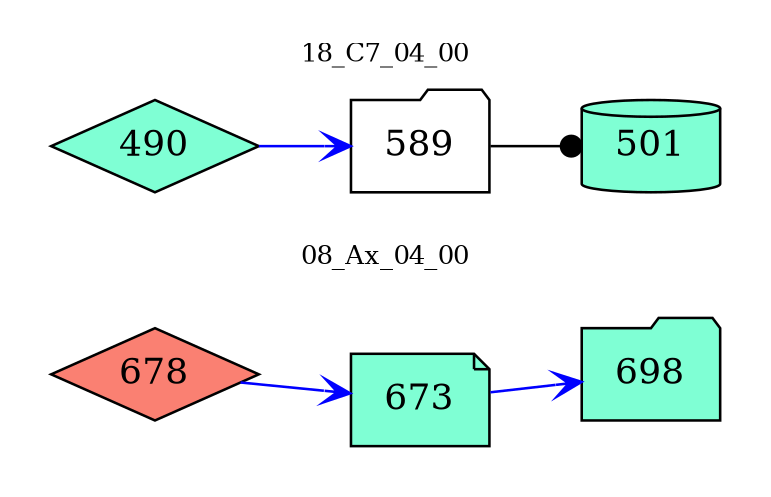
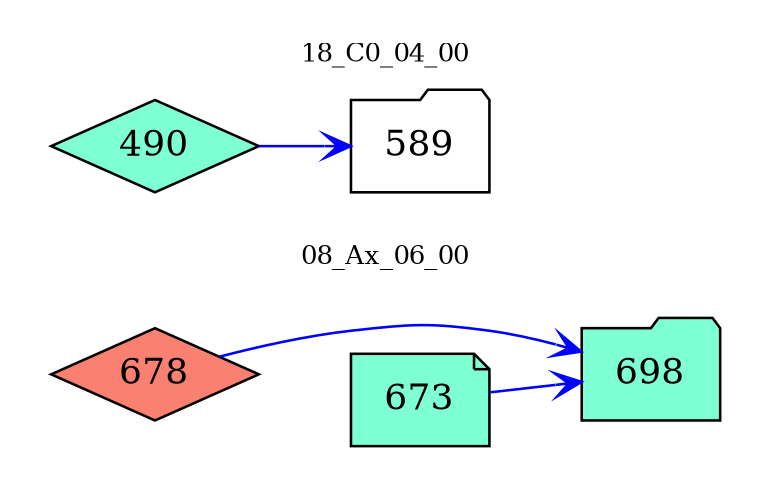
cluster "18_C7_04_00": label "18_C7_04_00" -> "18_C0_04_00"
node "501": removed
cluster "08_Ax_04_00": label "08_Ax_04_00" -> "08_Ax_06_00"
edge "678" -> "673": now "678" -> "698"
